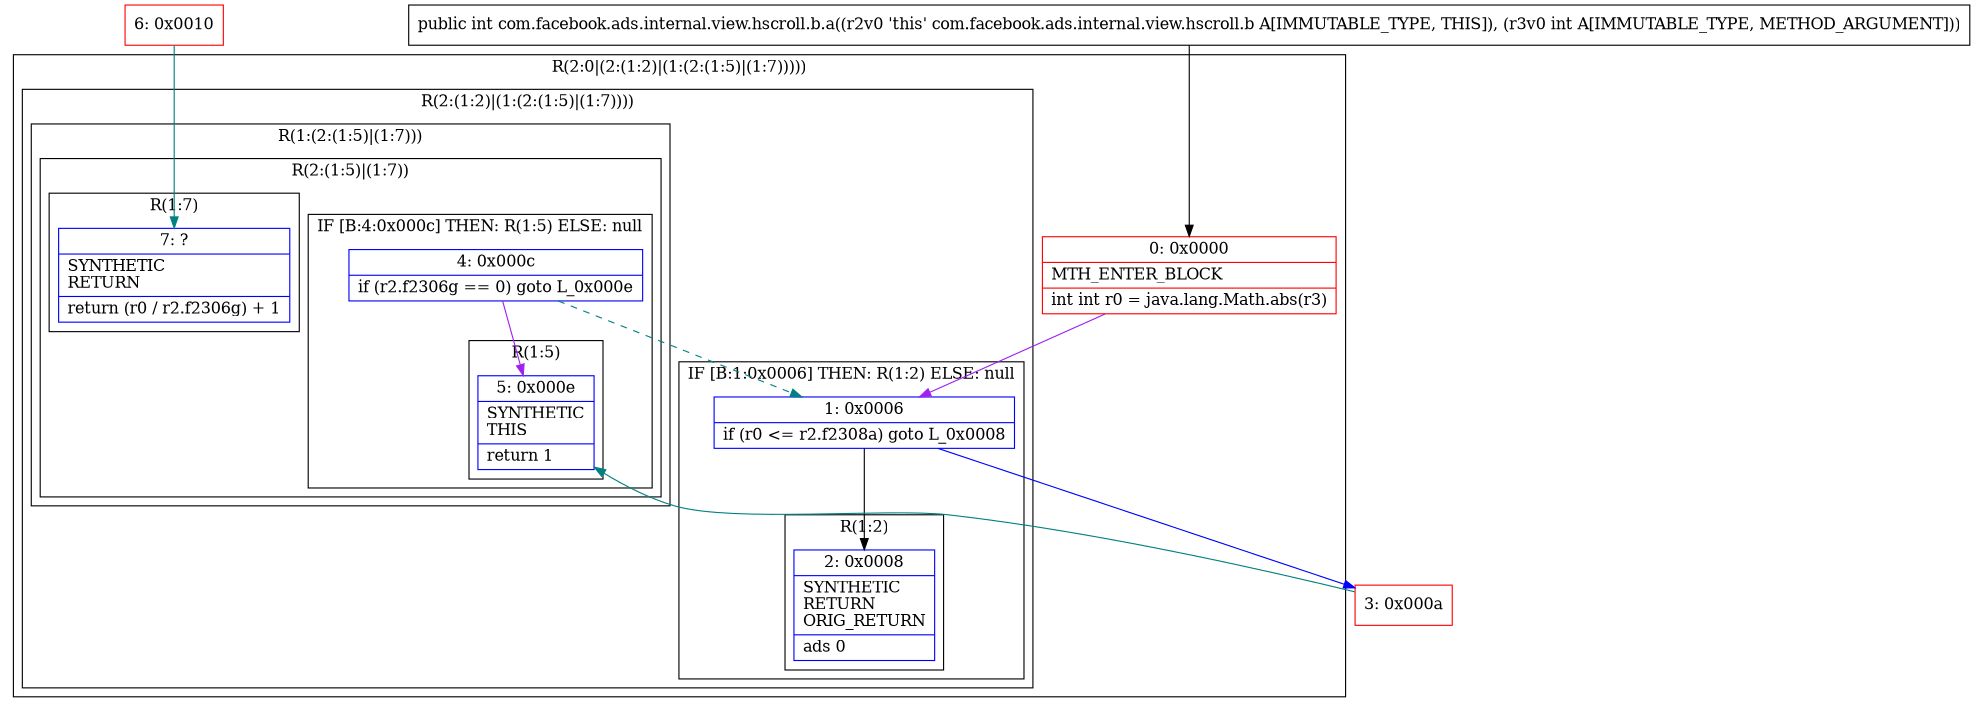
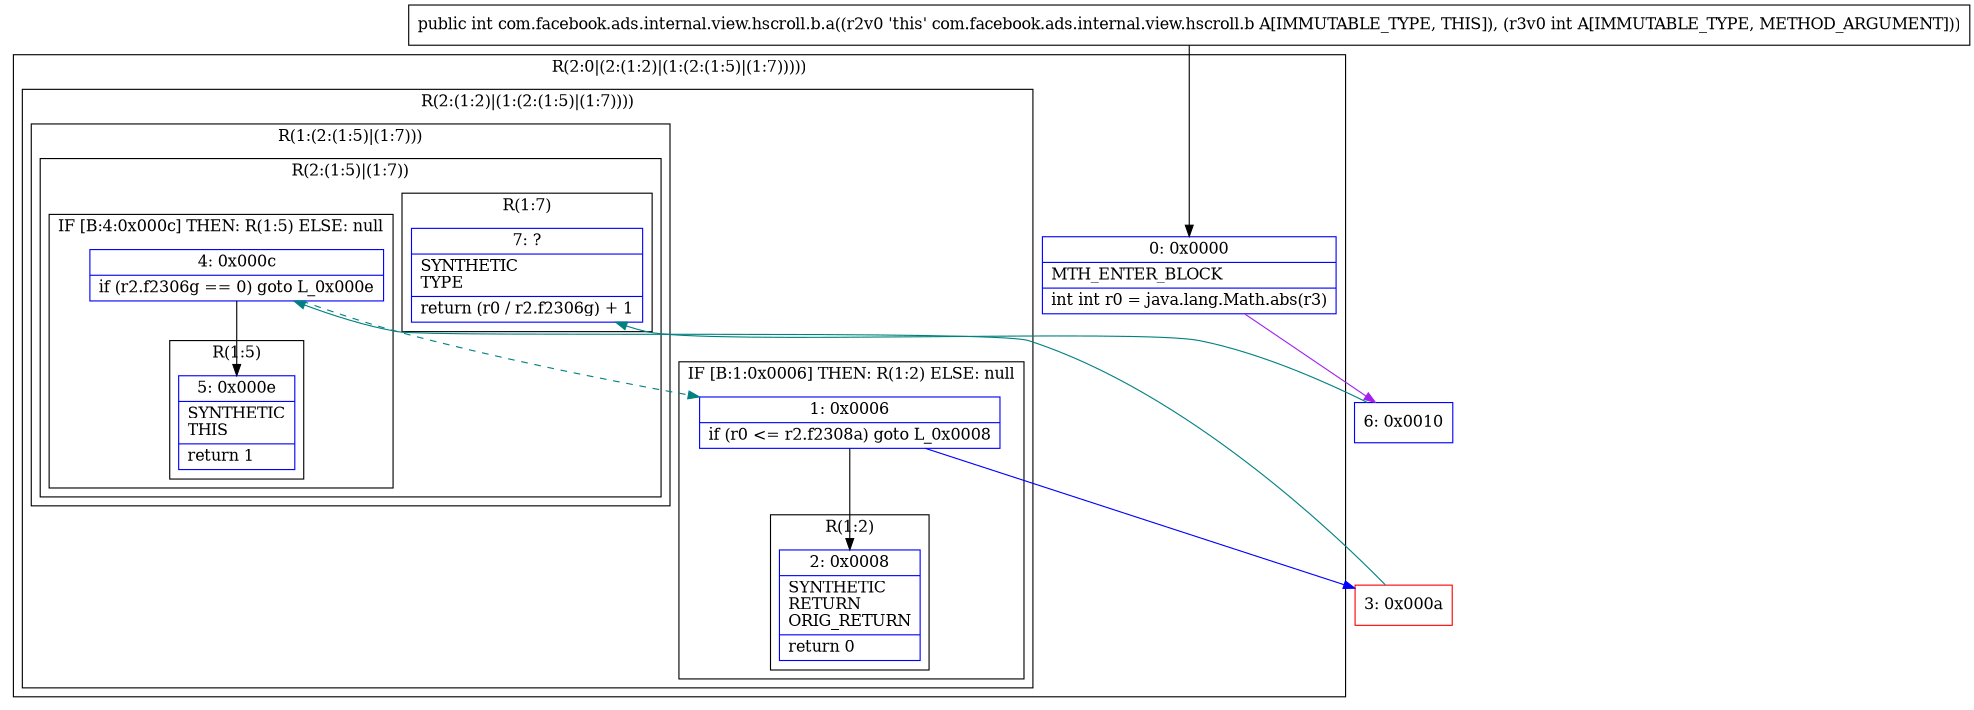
node "6: 0x0010": color red -> blue
node "0: 0x0000": color red -> blue
node "7: ?": text "RETURN" -> "TYPE"
edge "4: 0x000c" -> "5: 0x000e": color purple -> black
edge "0: 0x0000" -> "1: 0x0006": now "0: 0x0000" -> "6: 0x0010"
edge "3: 0x000a" -> "5: 0x000e": now "3: 0x000a" -> "4: 0x000c"
node "2: 0x0008": text "ads 0" -> "return 0"
